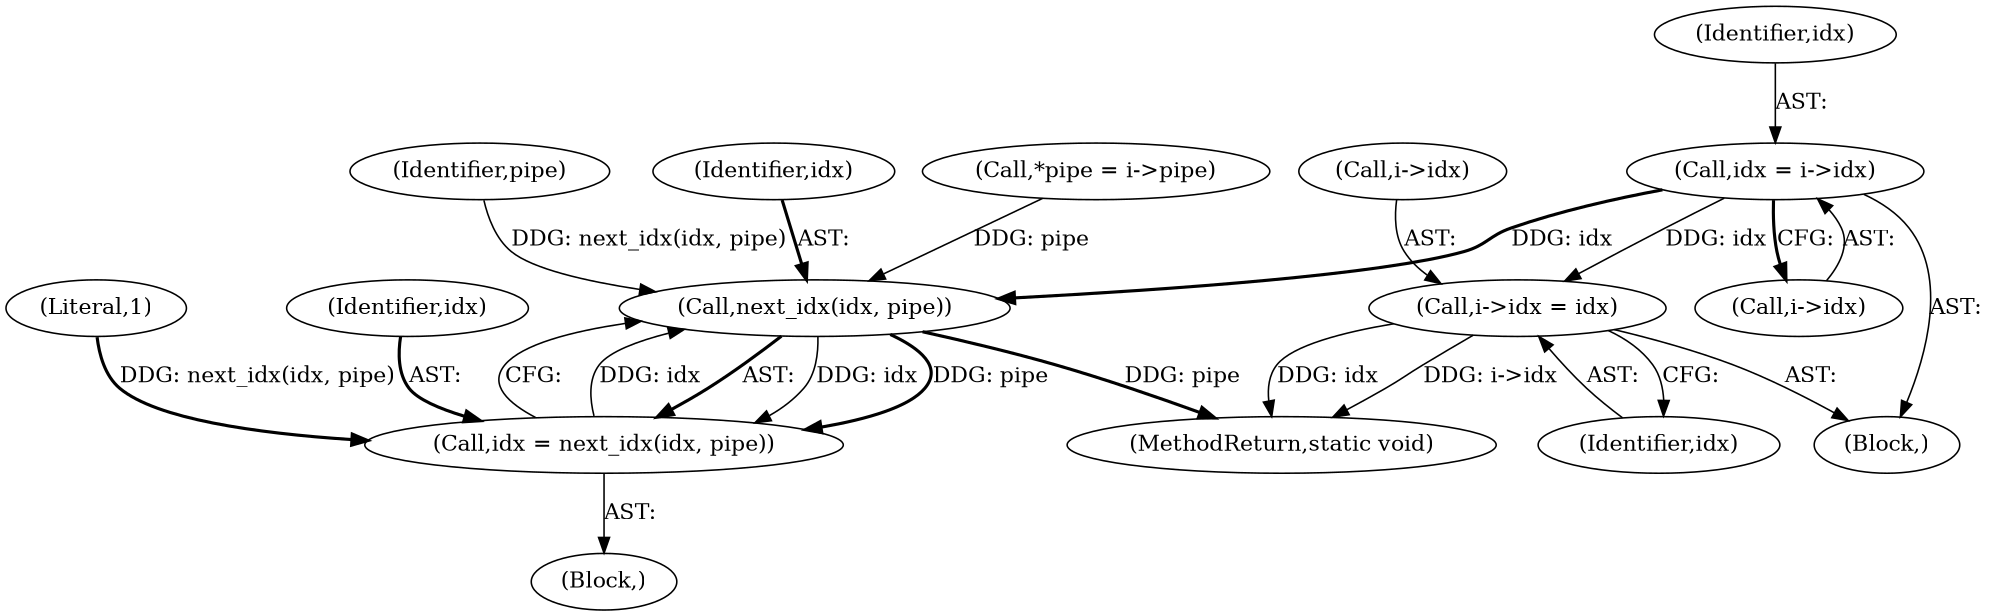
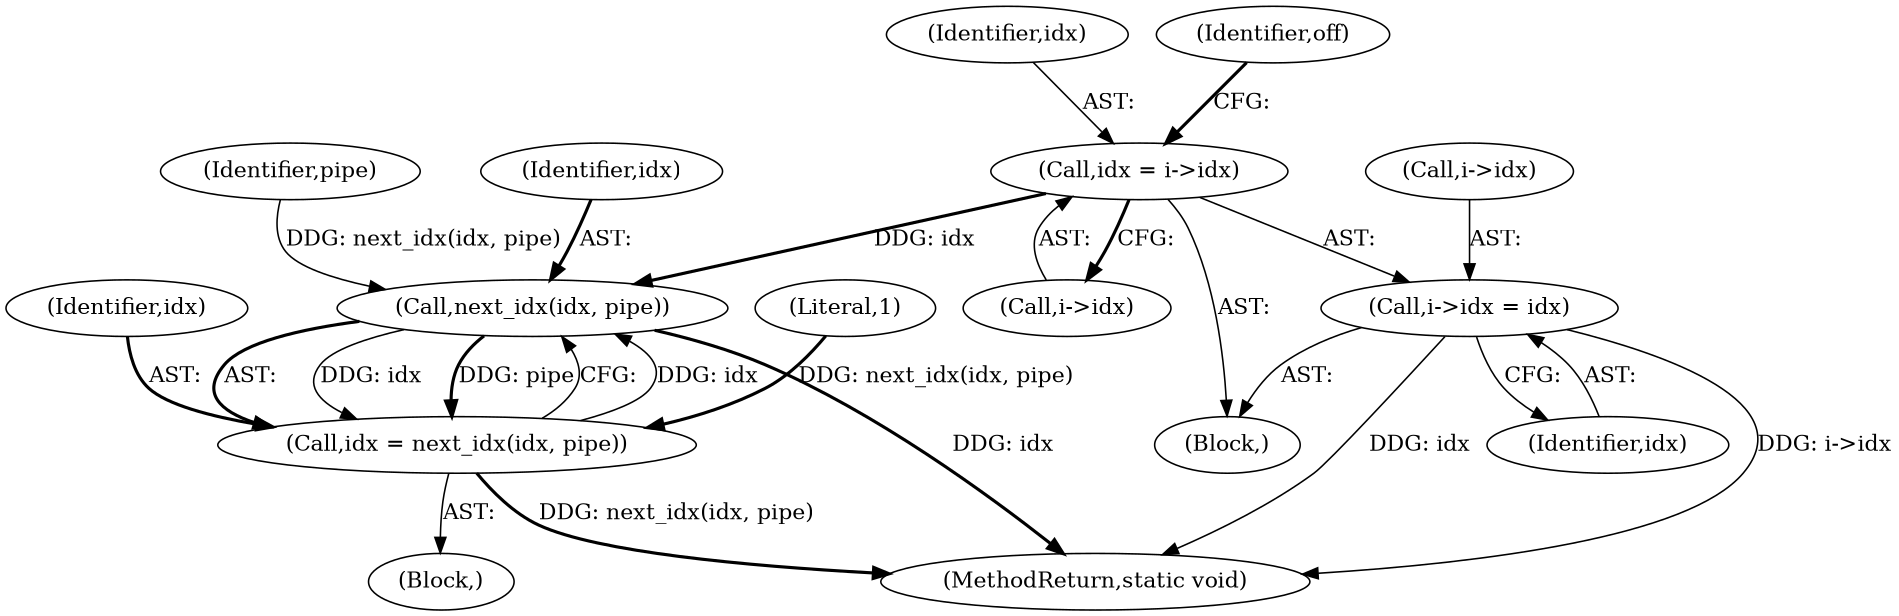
node "(Identifier,off)": added
node "(Call,*pipe = i->pipe)": removed
edge "(Call,idx = i->idx)" -> "(Call,i->idx = idx)": label "DDG: idx" -> "AST: "
edge "(Call,next_idx(idx, pipe))" -> "(MethodReturn,static void)": label "DDG: pipe" -> "DDG: idx"
edge "(Call,idx = next_idx(idx, pipe))" -> "(MethodReturn,static void)": added, label "DDG: next_idx(idx, pipe)"
